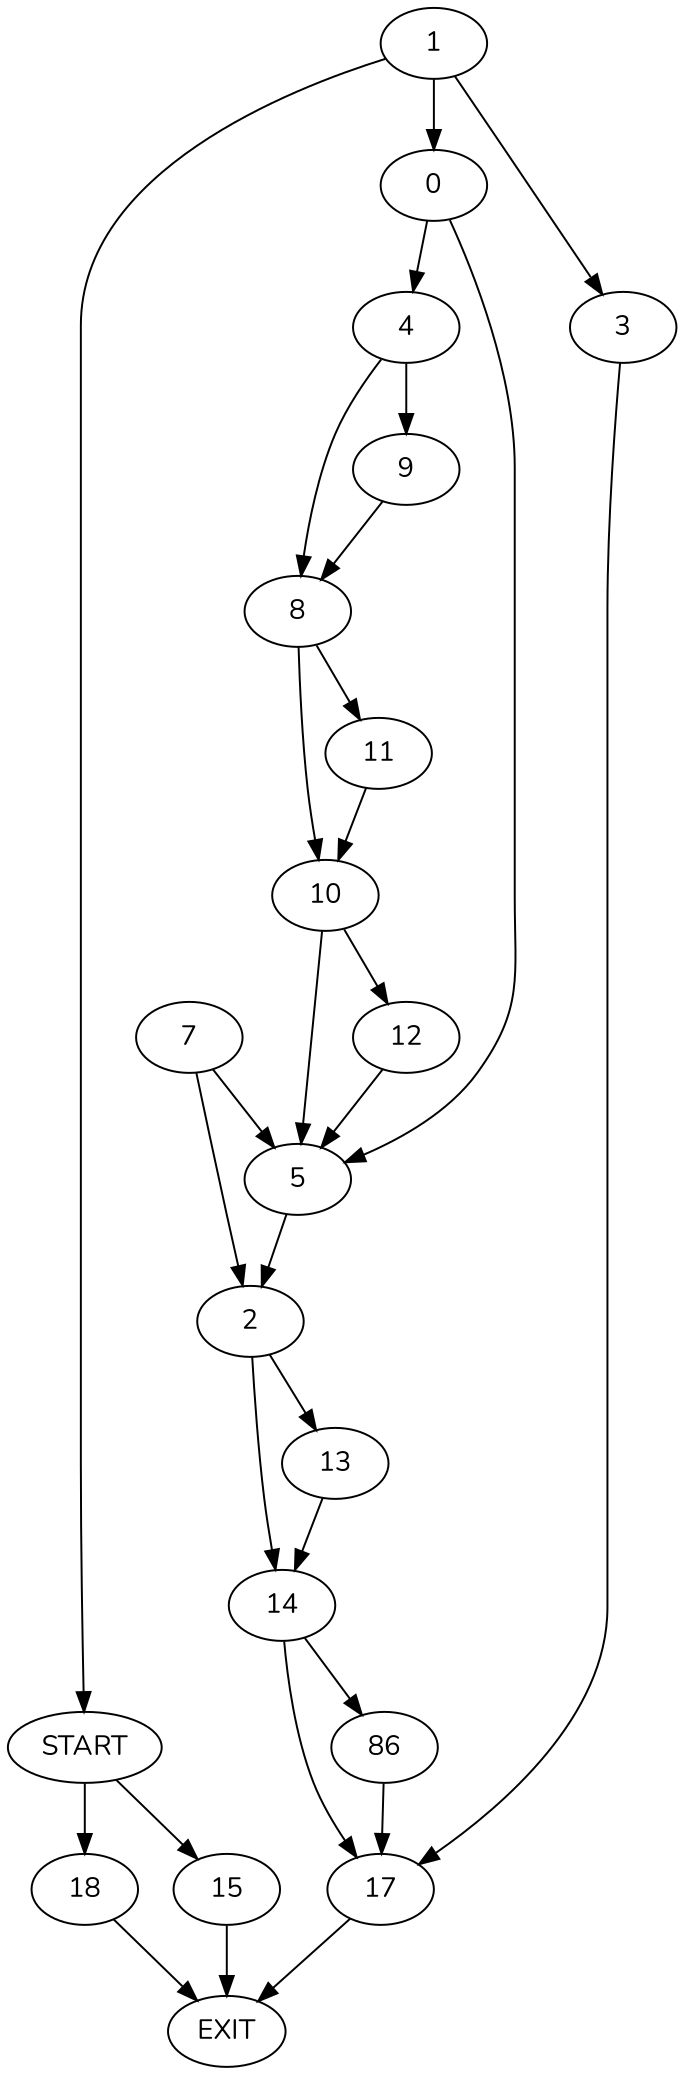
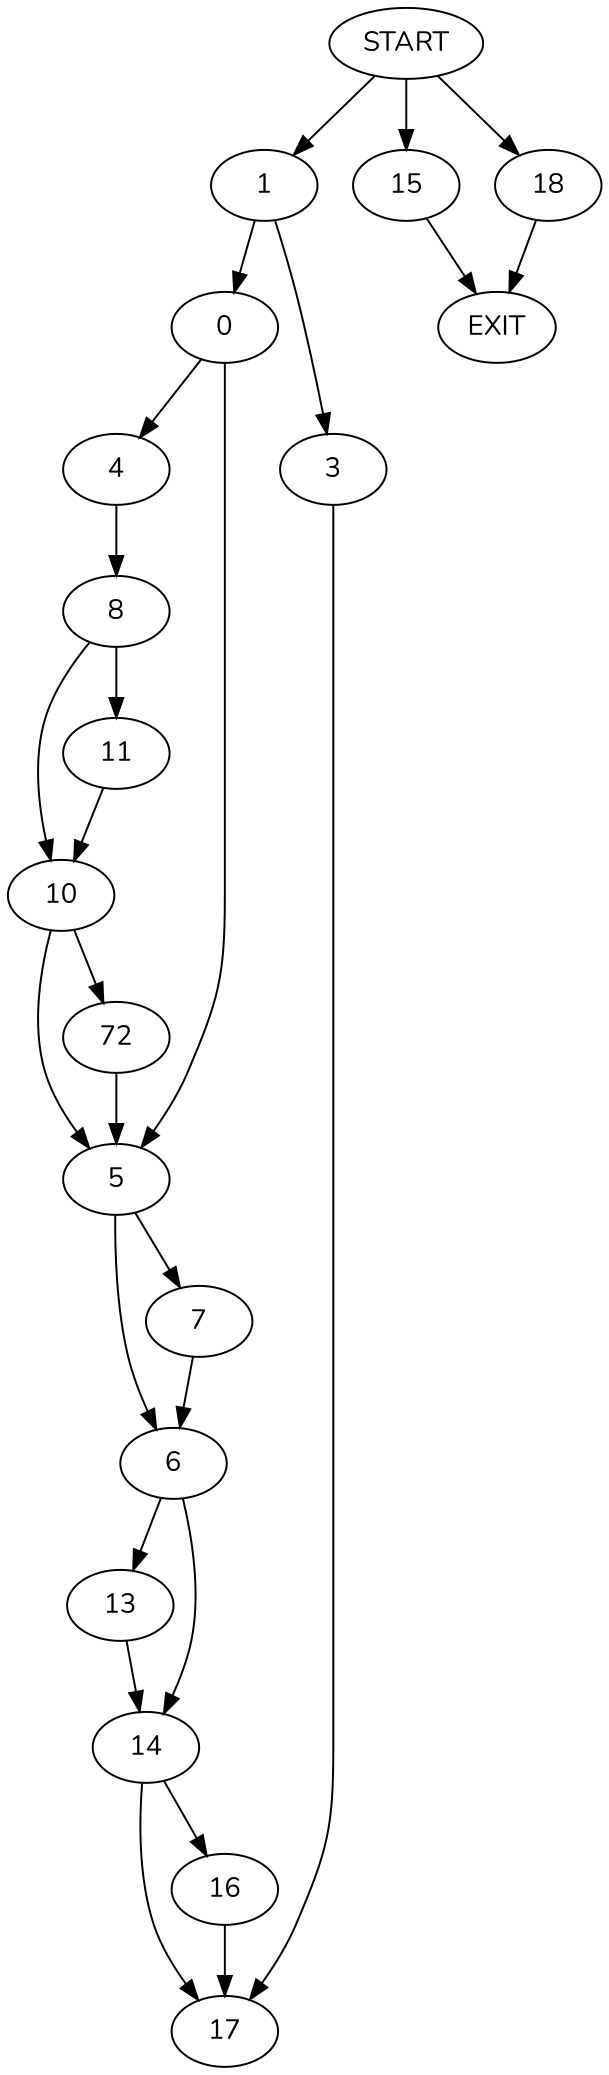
node "9": removed
edge "1" -> "START": reversed
node "12": label "12" -> "72"
edge "7" -> "5": reversed
node "2": label "2" -> "6"
node "86": label "86" -> "16"
edge "17" -> "EXIT": removed
